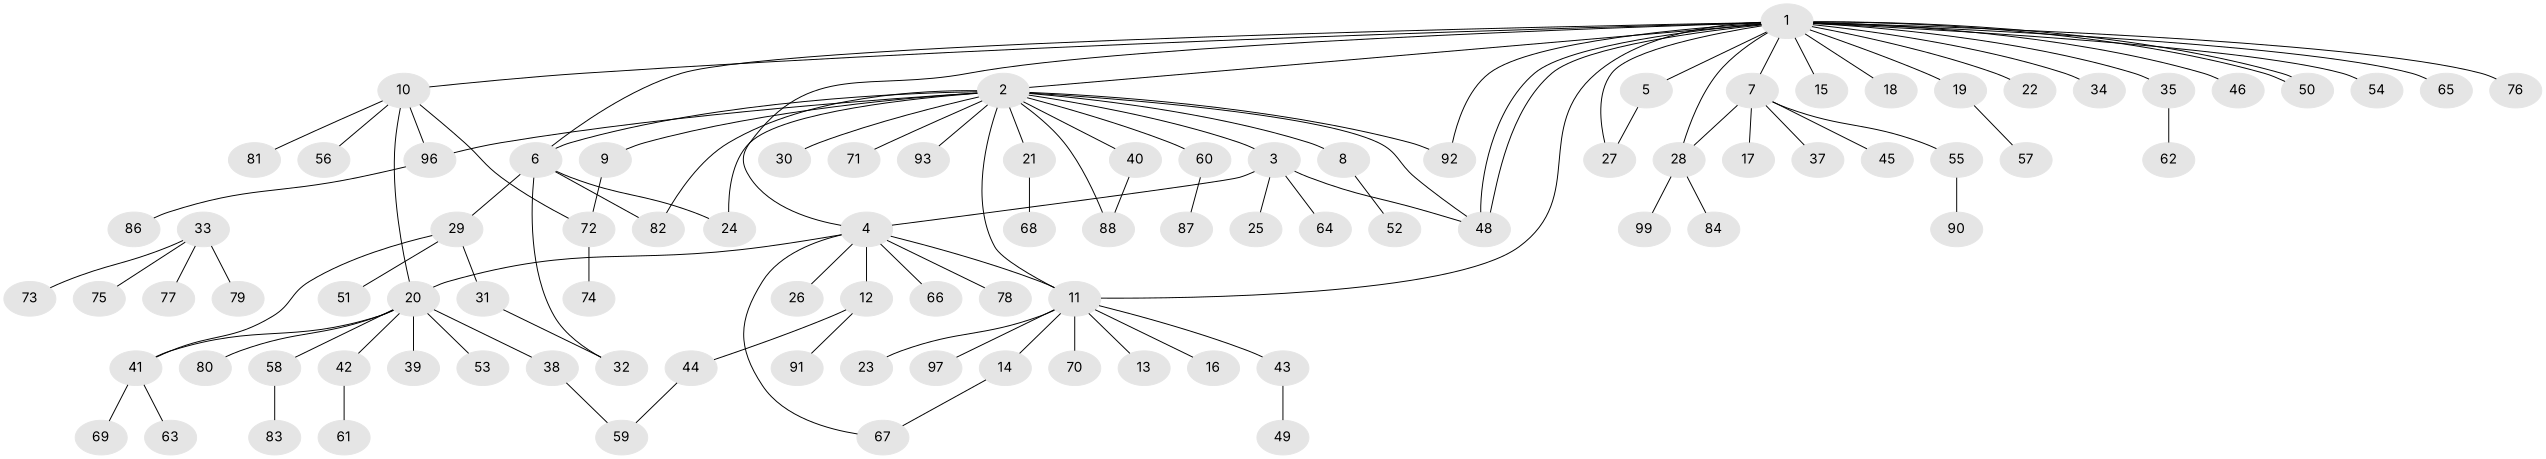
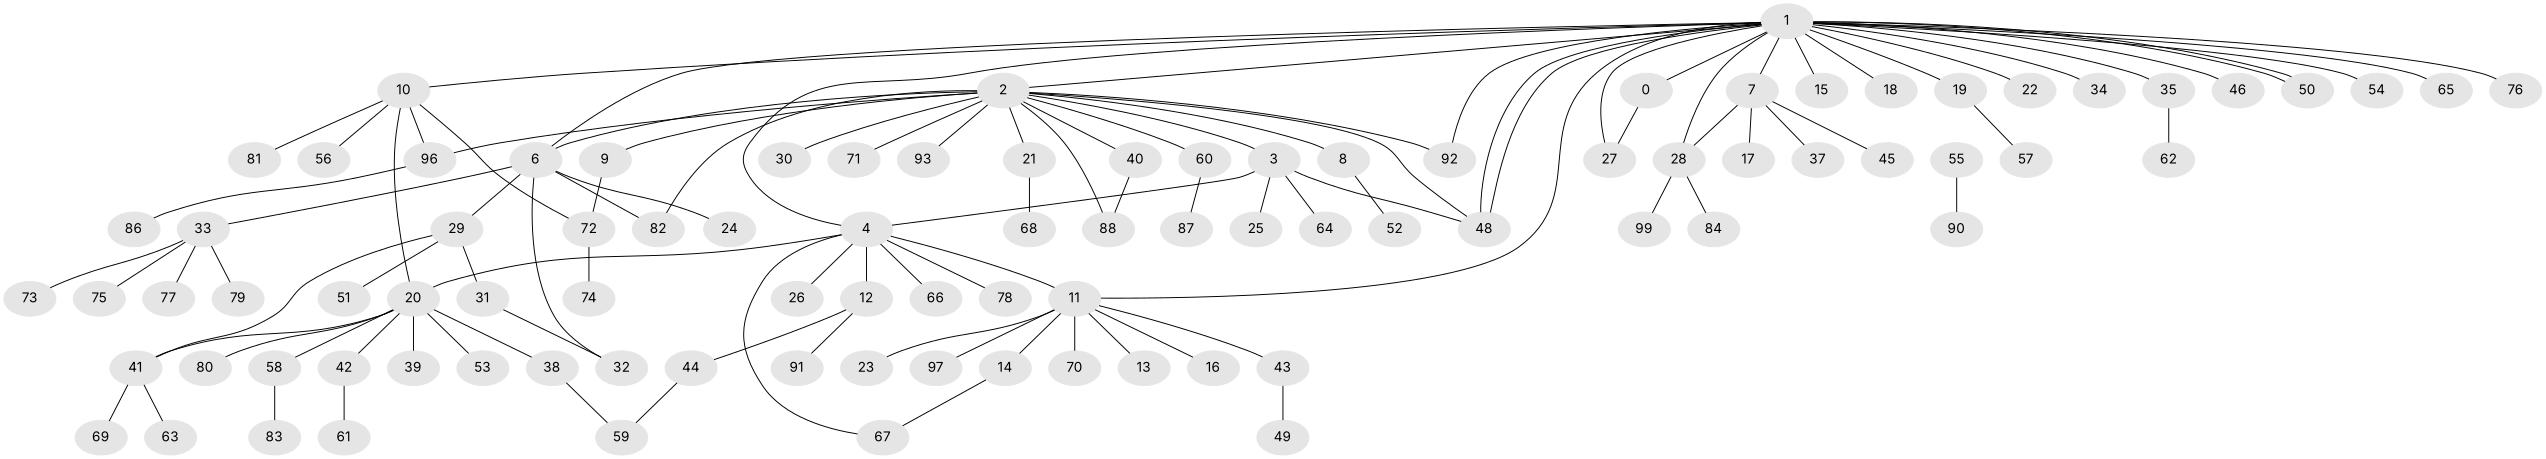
node "5": label "5" -> "0"
edge "2" -- "24": removed
edge "7" -- "55": removed
edge "6" -- "33": added
edge "2" -- "11": removed
